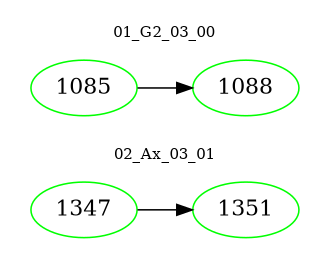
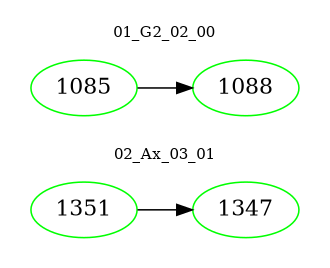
cluster "01_G2_03_00": label "01_G2_03_00" -> "01_G2_02_00"
edge "1347" -> "1351": reversed
